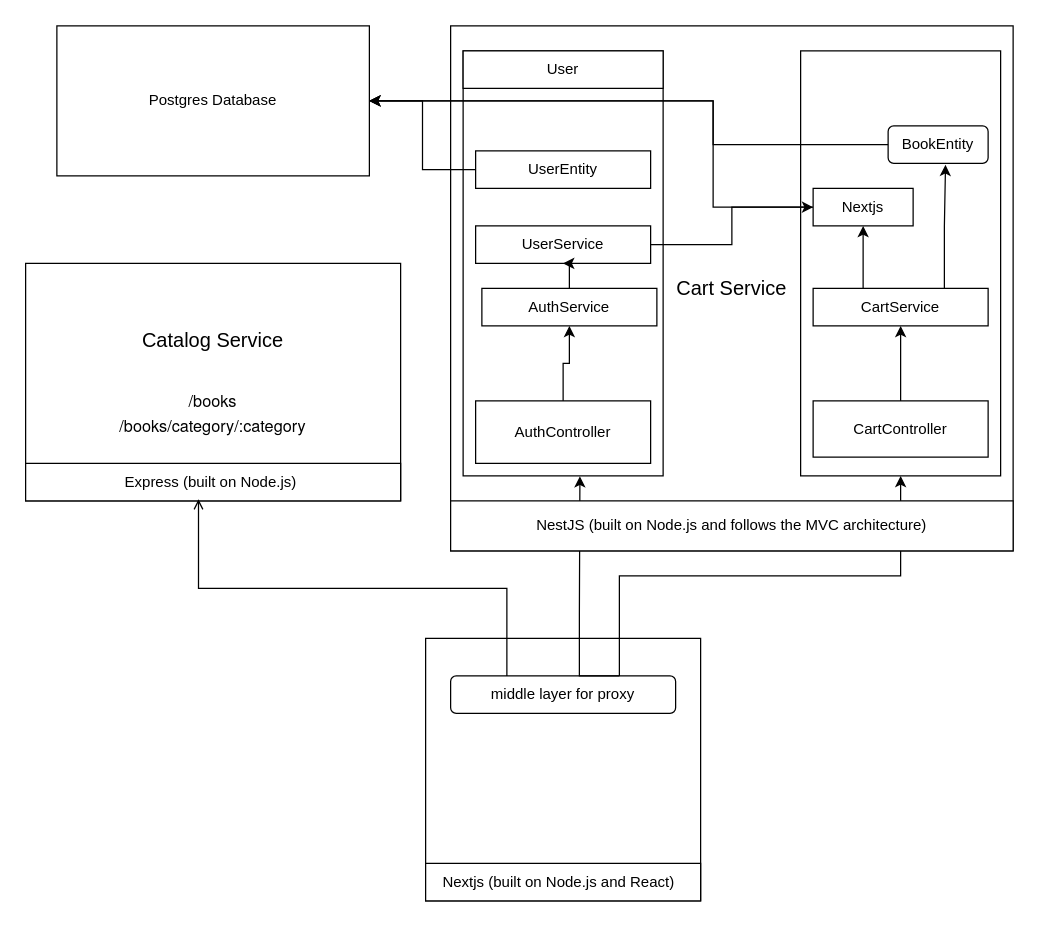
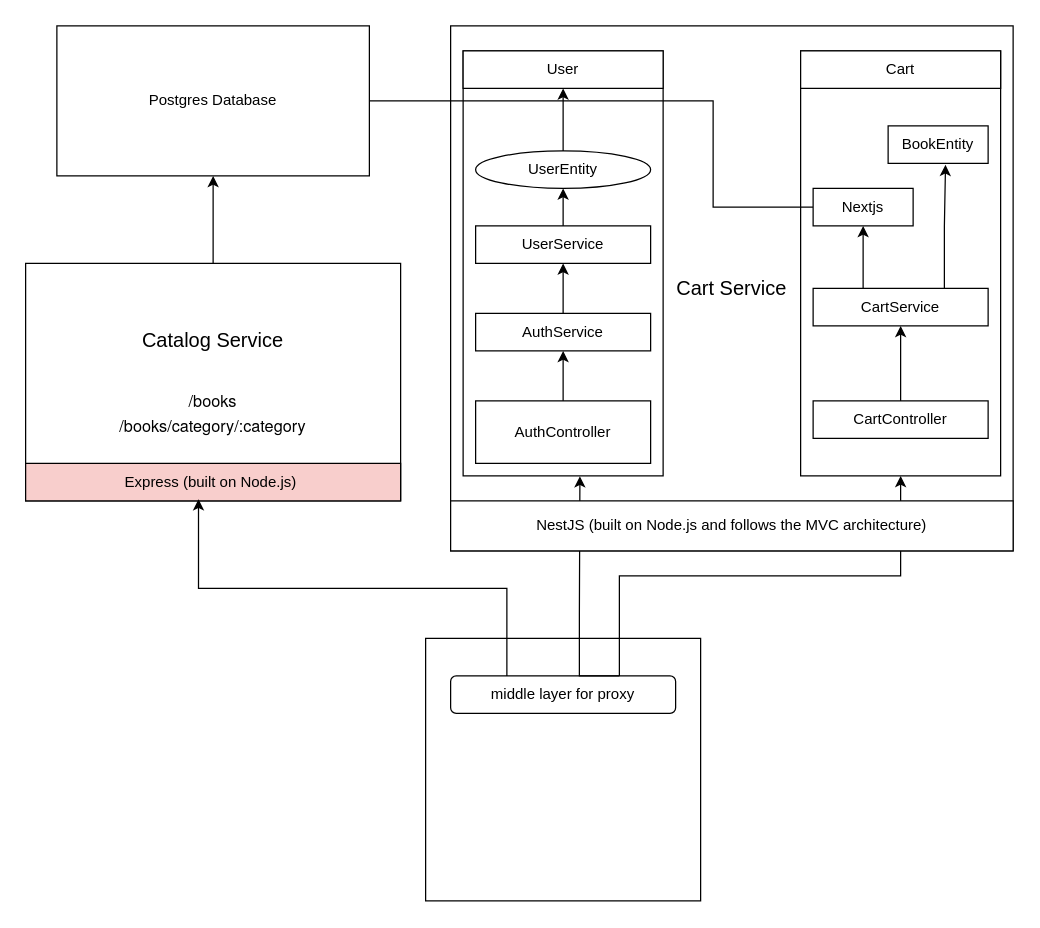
node "Cart": added
edge "BookEntity" -> "Postgres Database": removed
node "BookEntity": shape rounded rectangle -> rectangle
edge "Nextjs" -> "Postgres Database": arrowhead classic -> none
edge "UserEntity" -> "Postgres Database": now "UserEntity" -> "User"
node "UserEntity": shape rectangle -> ellipse
edge "Catalog Service /books /books/category/:category" -> "Postgres Database": added
edge "UserService" -> "Nextjs": now "UserService" -> "UserEntity"
node "AuthService": moved (569, 307) -> (563, 332)
node "CartController": size 175x56 -> 175x38
node "Express (built on Node.js)": fillcolor #ffffff -> #f8cecc
edge "middle layer for proxy" -> "Catalog Service /books /books/category/:category": arrowhead open -> classic
node "Nextjs (built on Node.js and React)": removed
